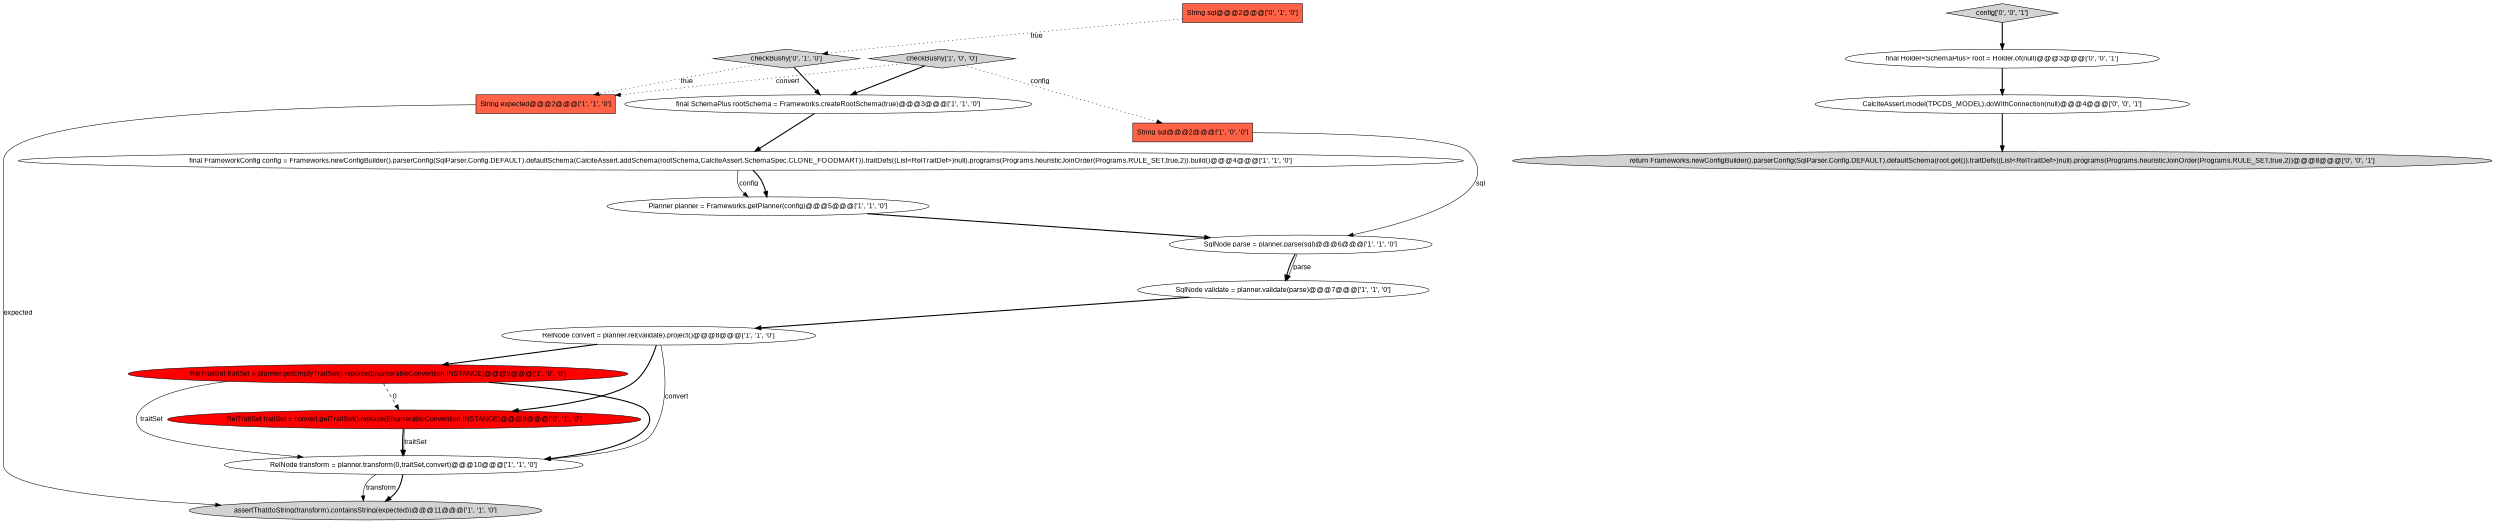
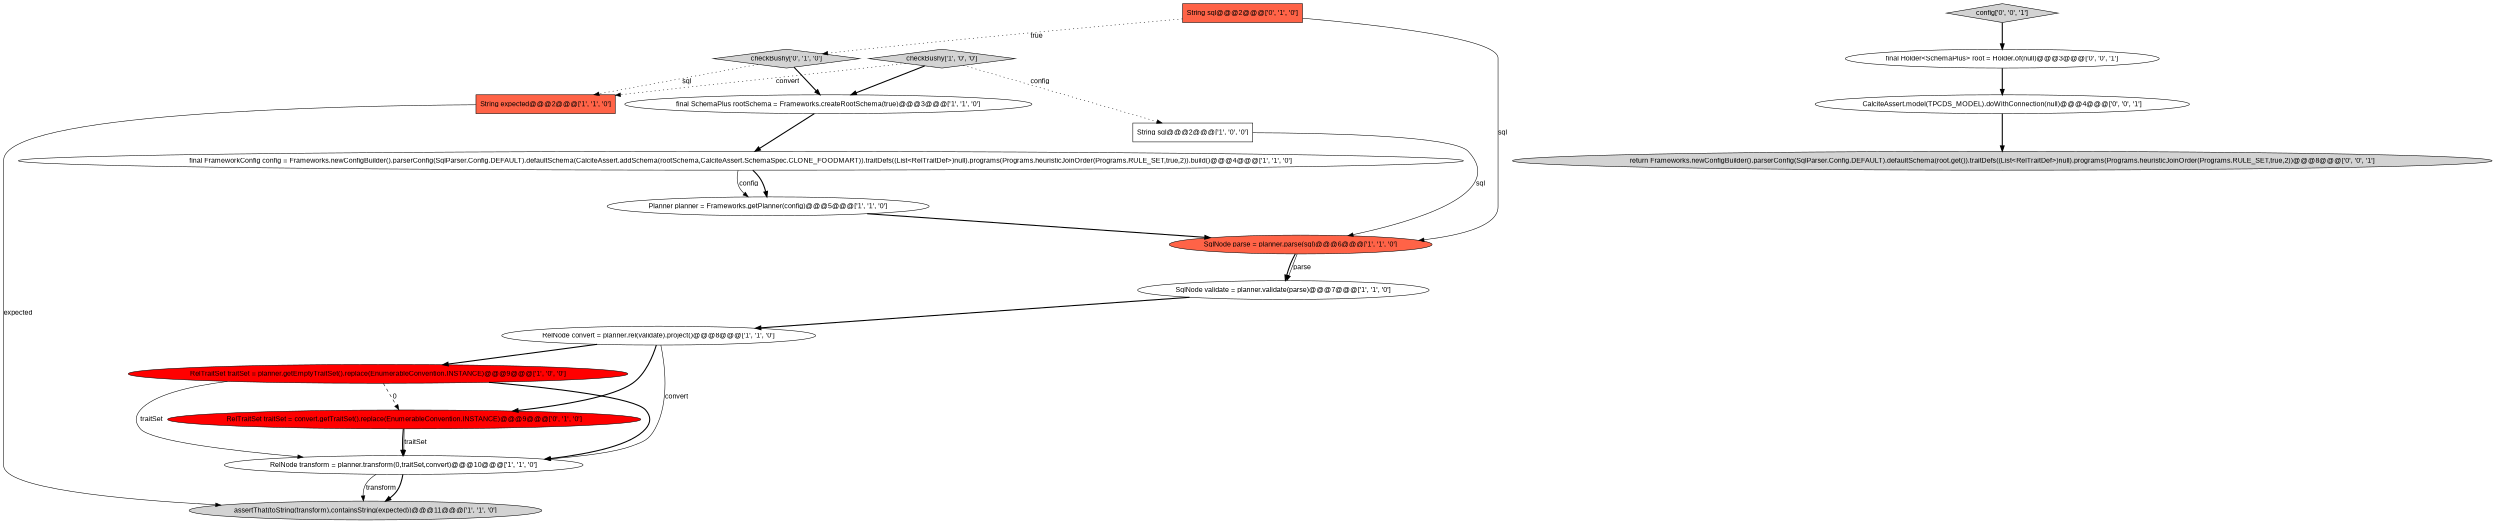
edge "String sql@@@2@@@['0', '1', '0']" -> "SqlNode parse = planner.parse(sql)@@@6@@@['1', '1', '0']": added, label "sql"
edge "checkBushy['0', '1', '0']" -> "String expected@@@2@@@['1', '1', '0']": label "true" -> "sql"
node "String sql@@@2@@@['1', '0', '0']": fillcolor tomato -> white
node "SqlNode parse = planner.parse(sql)@@@6@@@['1', '1', '0']": fillcolor white -> tomato
